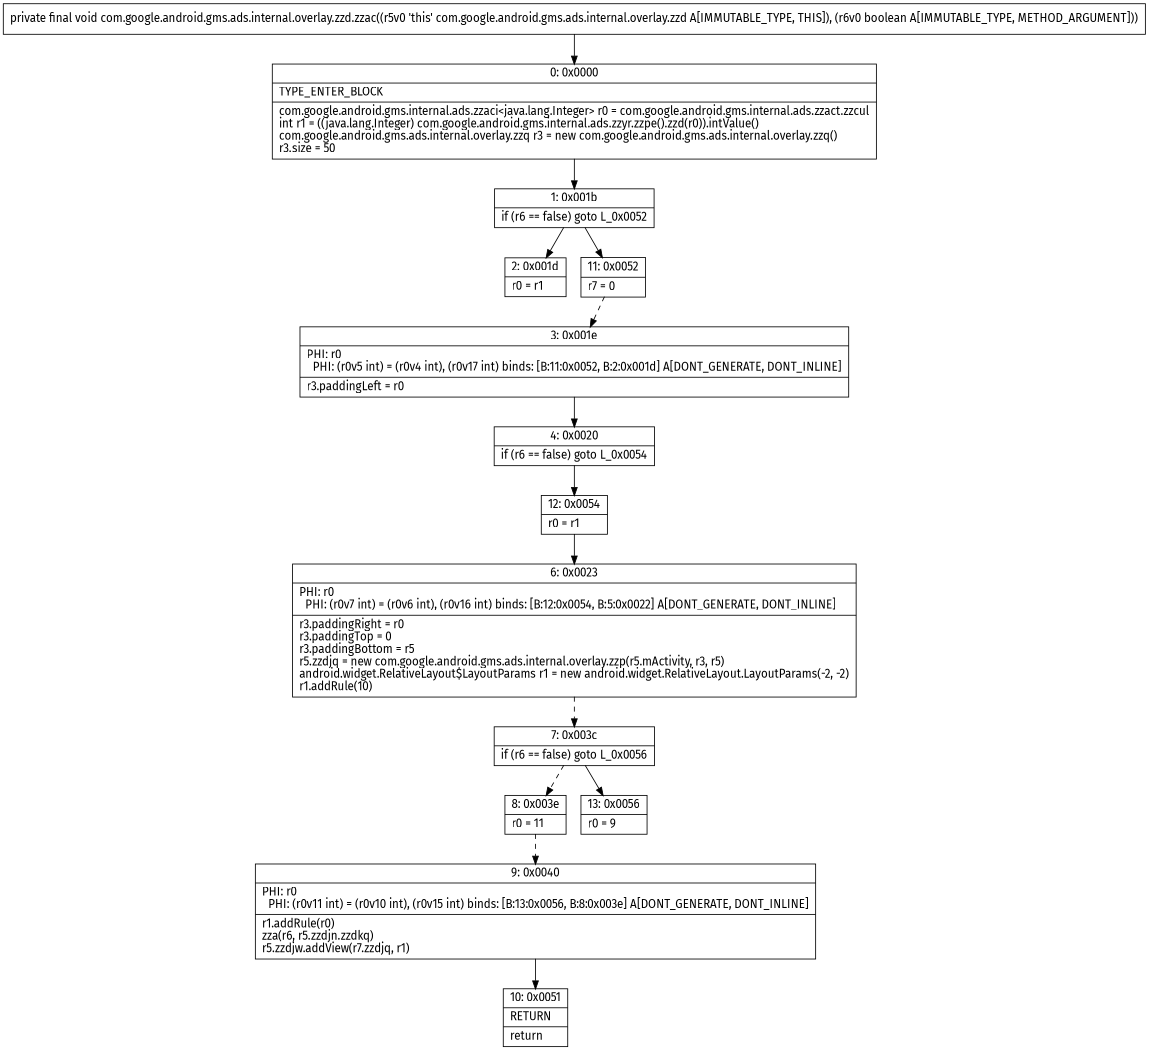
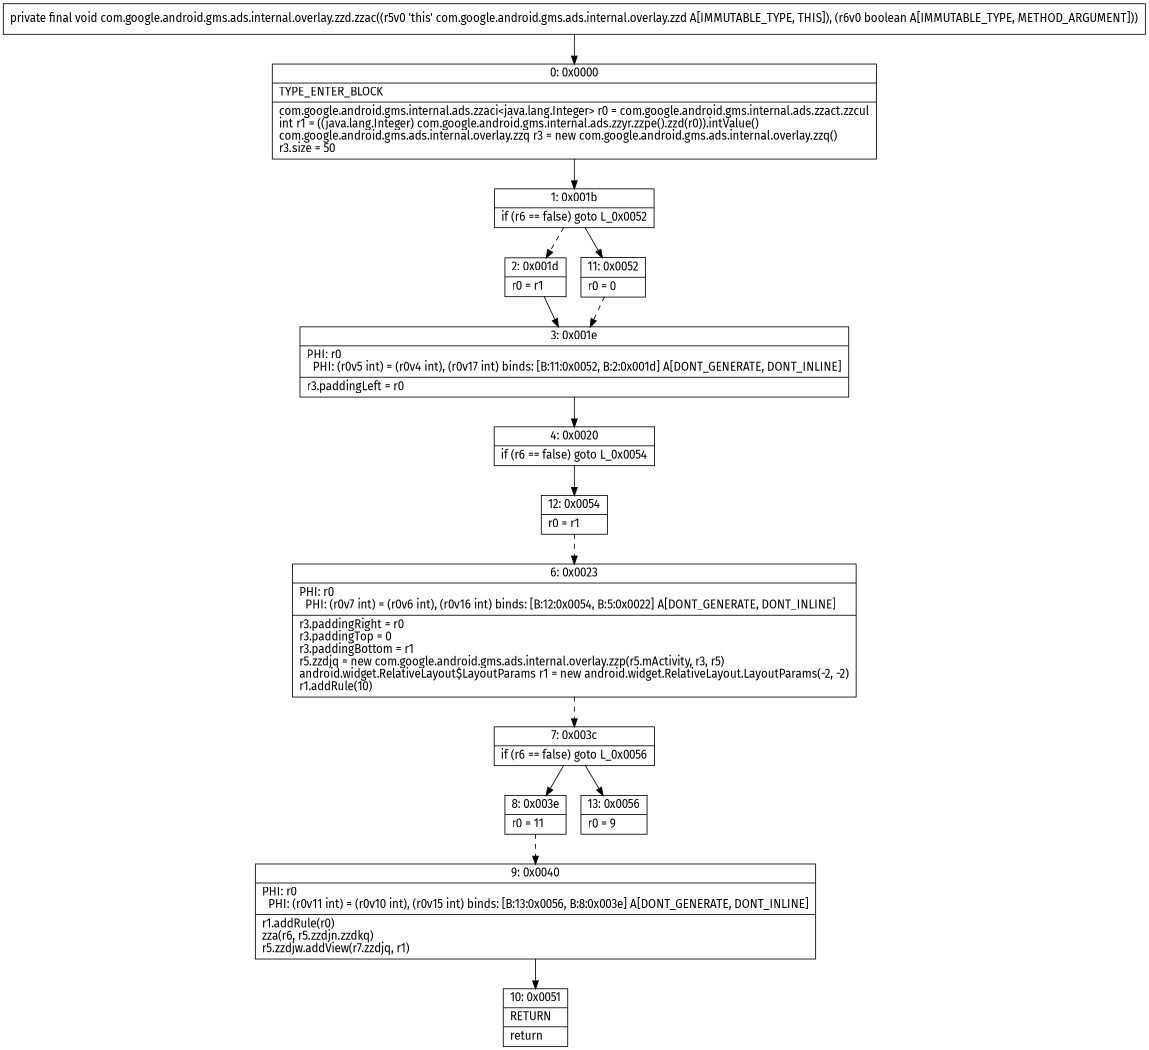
edge "1: 0x001b" -> "2: 0x001d": style solid -> dashed
node "11: 0x0052": text "r7 = 0" -> "r0 = 0"
edge "2: 0x001d" -> "3: 0x001e": added
edge "12: 0x0054" -> "6: 0x0023": style solid -> dashed
node "6: 0x0023": text "r3.paddingBottom = r5" -> "r3.paddingBottom = r1"
edge "7: 0x003c" -> "8: 0x003e": style dashed -> solid
